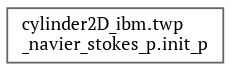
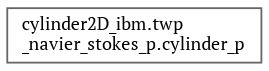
node "cylinder2D_ibm.twp _navier_stokes_p.init_p": label "cylinder2D_ibm.twp _navier_stokes_p.init_p" -> "cylinder2D_ibm.twp _navier_stokes_p.cylinder_p"
